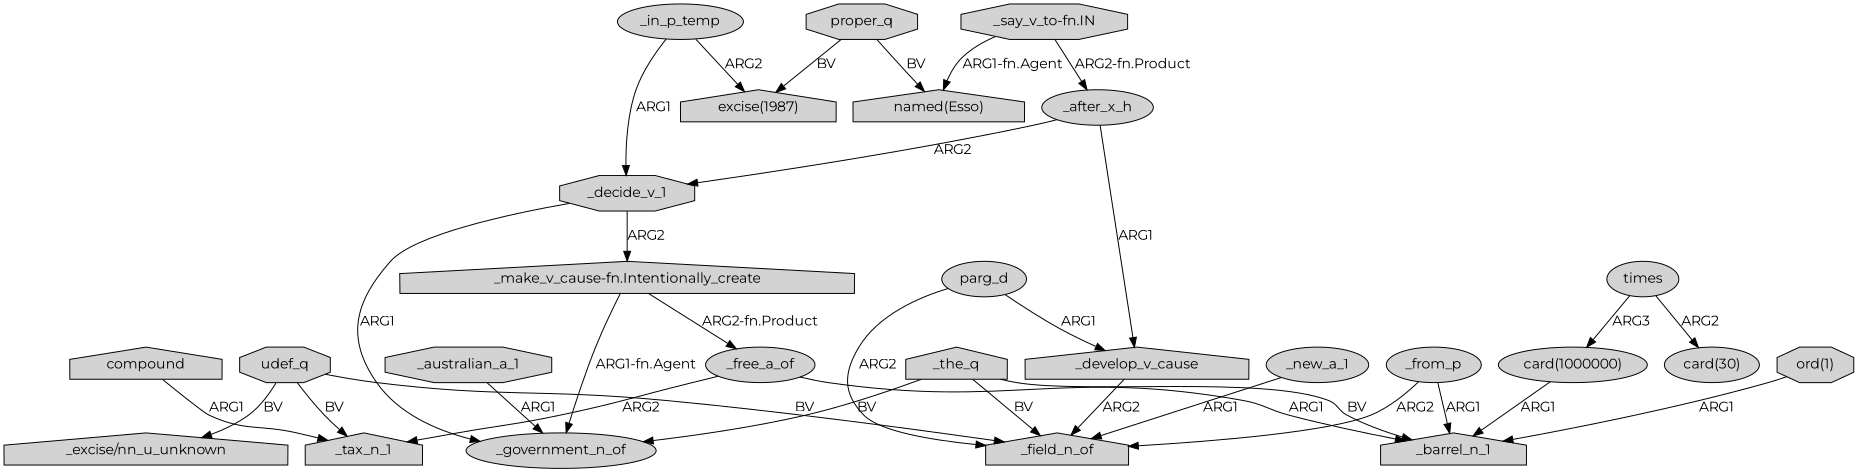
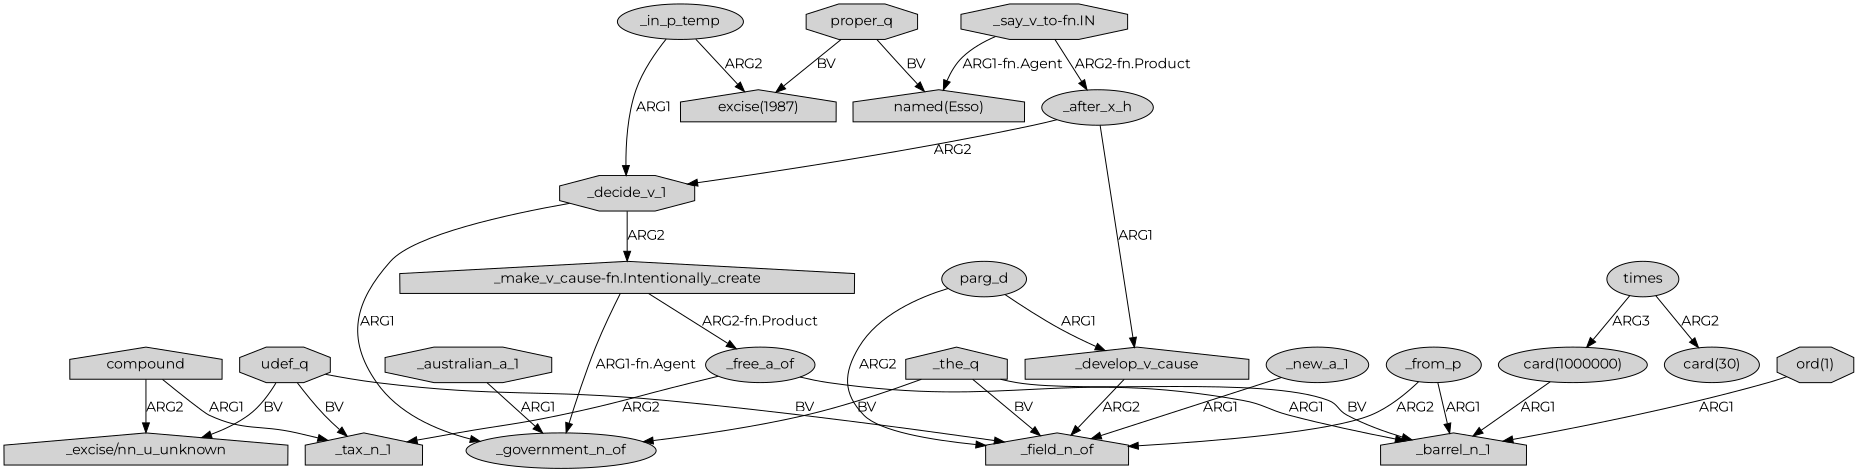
edge "compound" -> "_excise/nn_u_unknown": added, label "ARG2"
